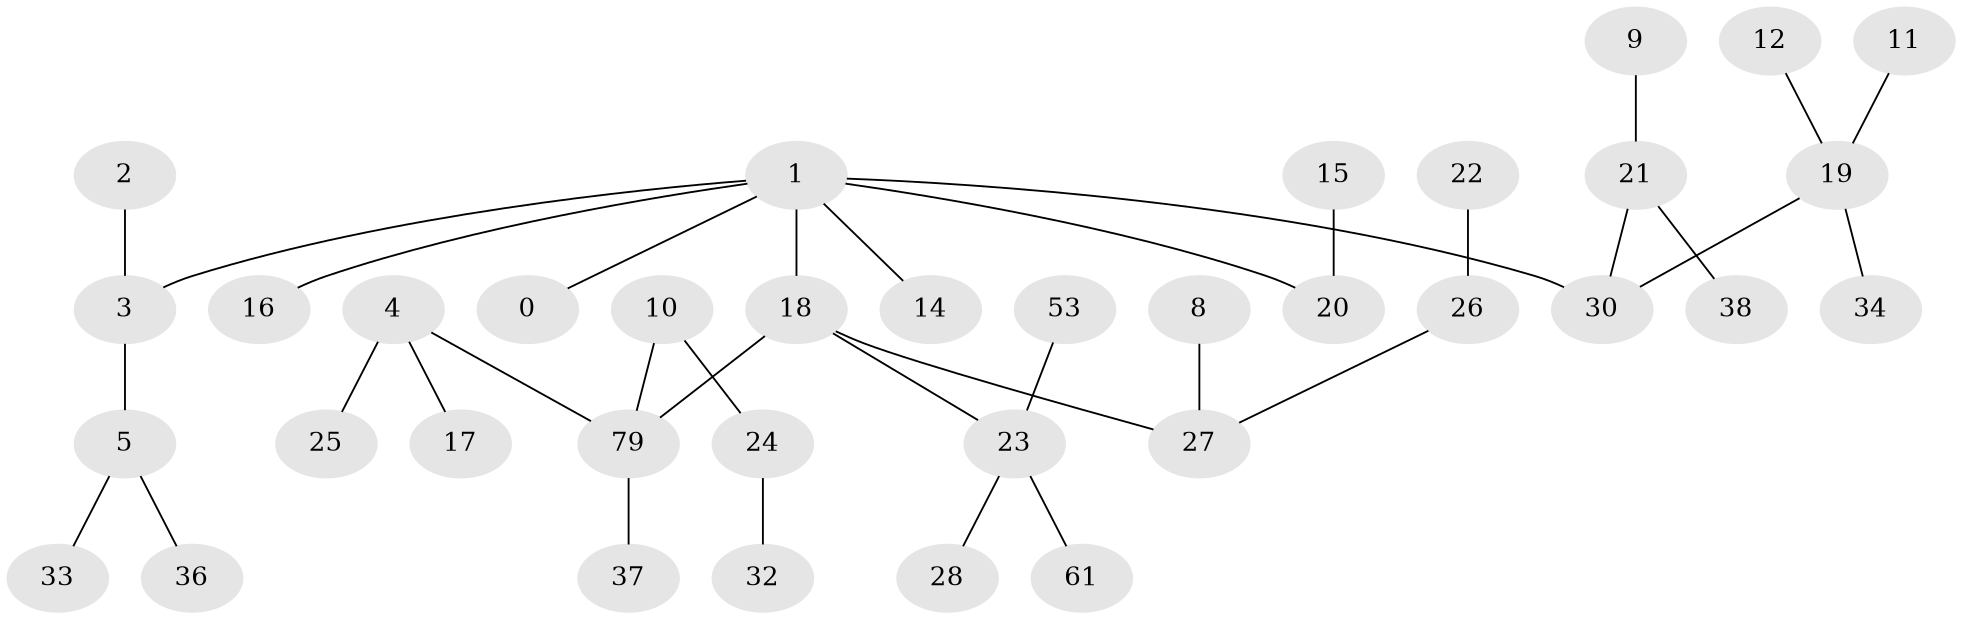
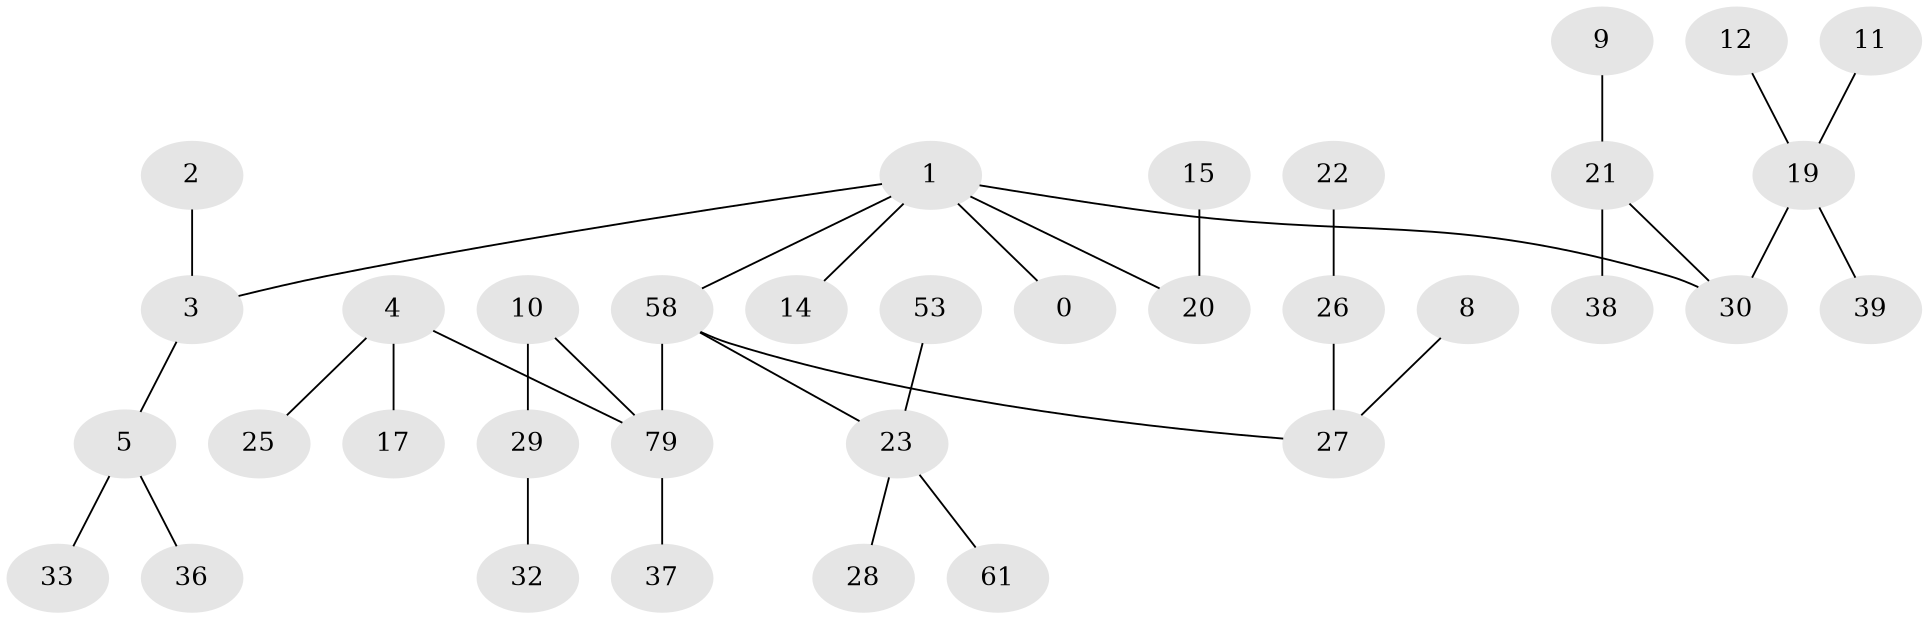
node "16": removed
node "18": label "18" -> "58"
node "34": label "34" -> "39"
node "24": label "24" -> "29"
